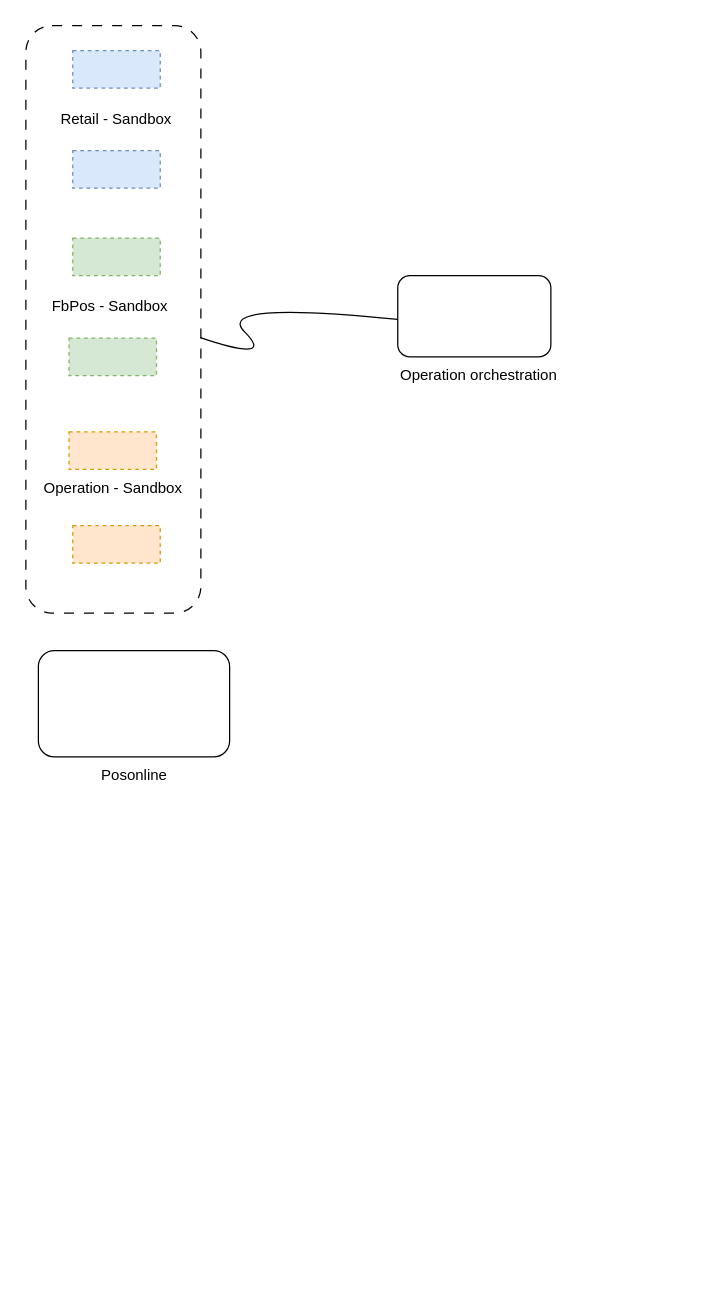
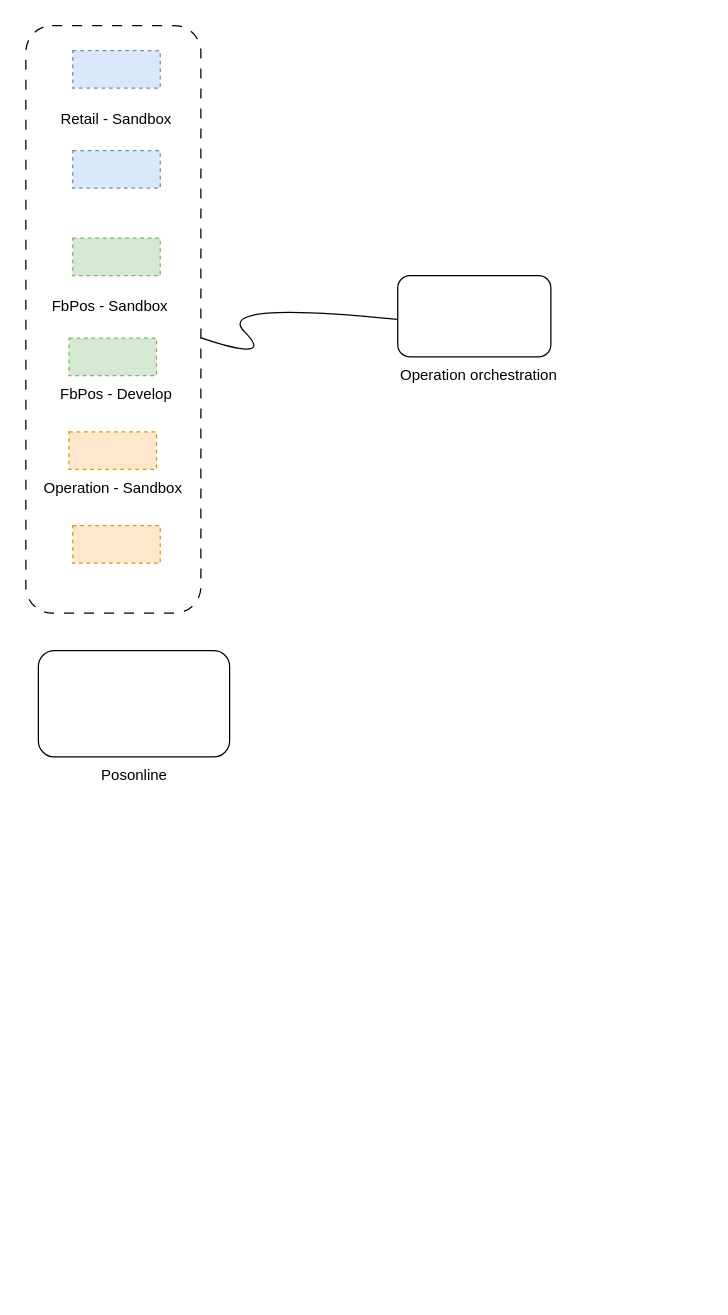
node "FbPos - Develop": added
